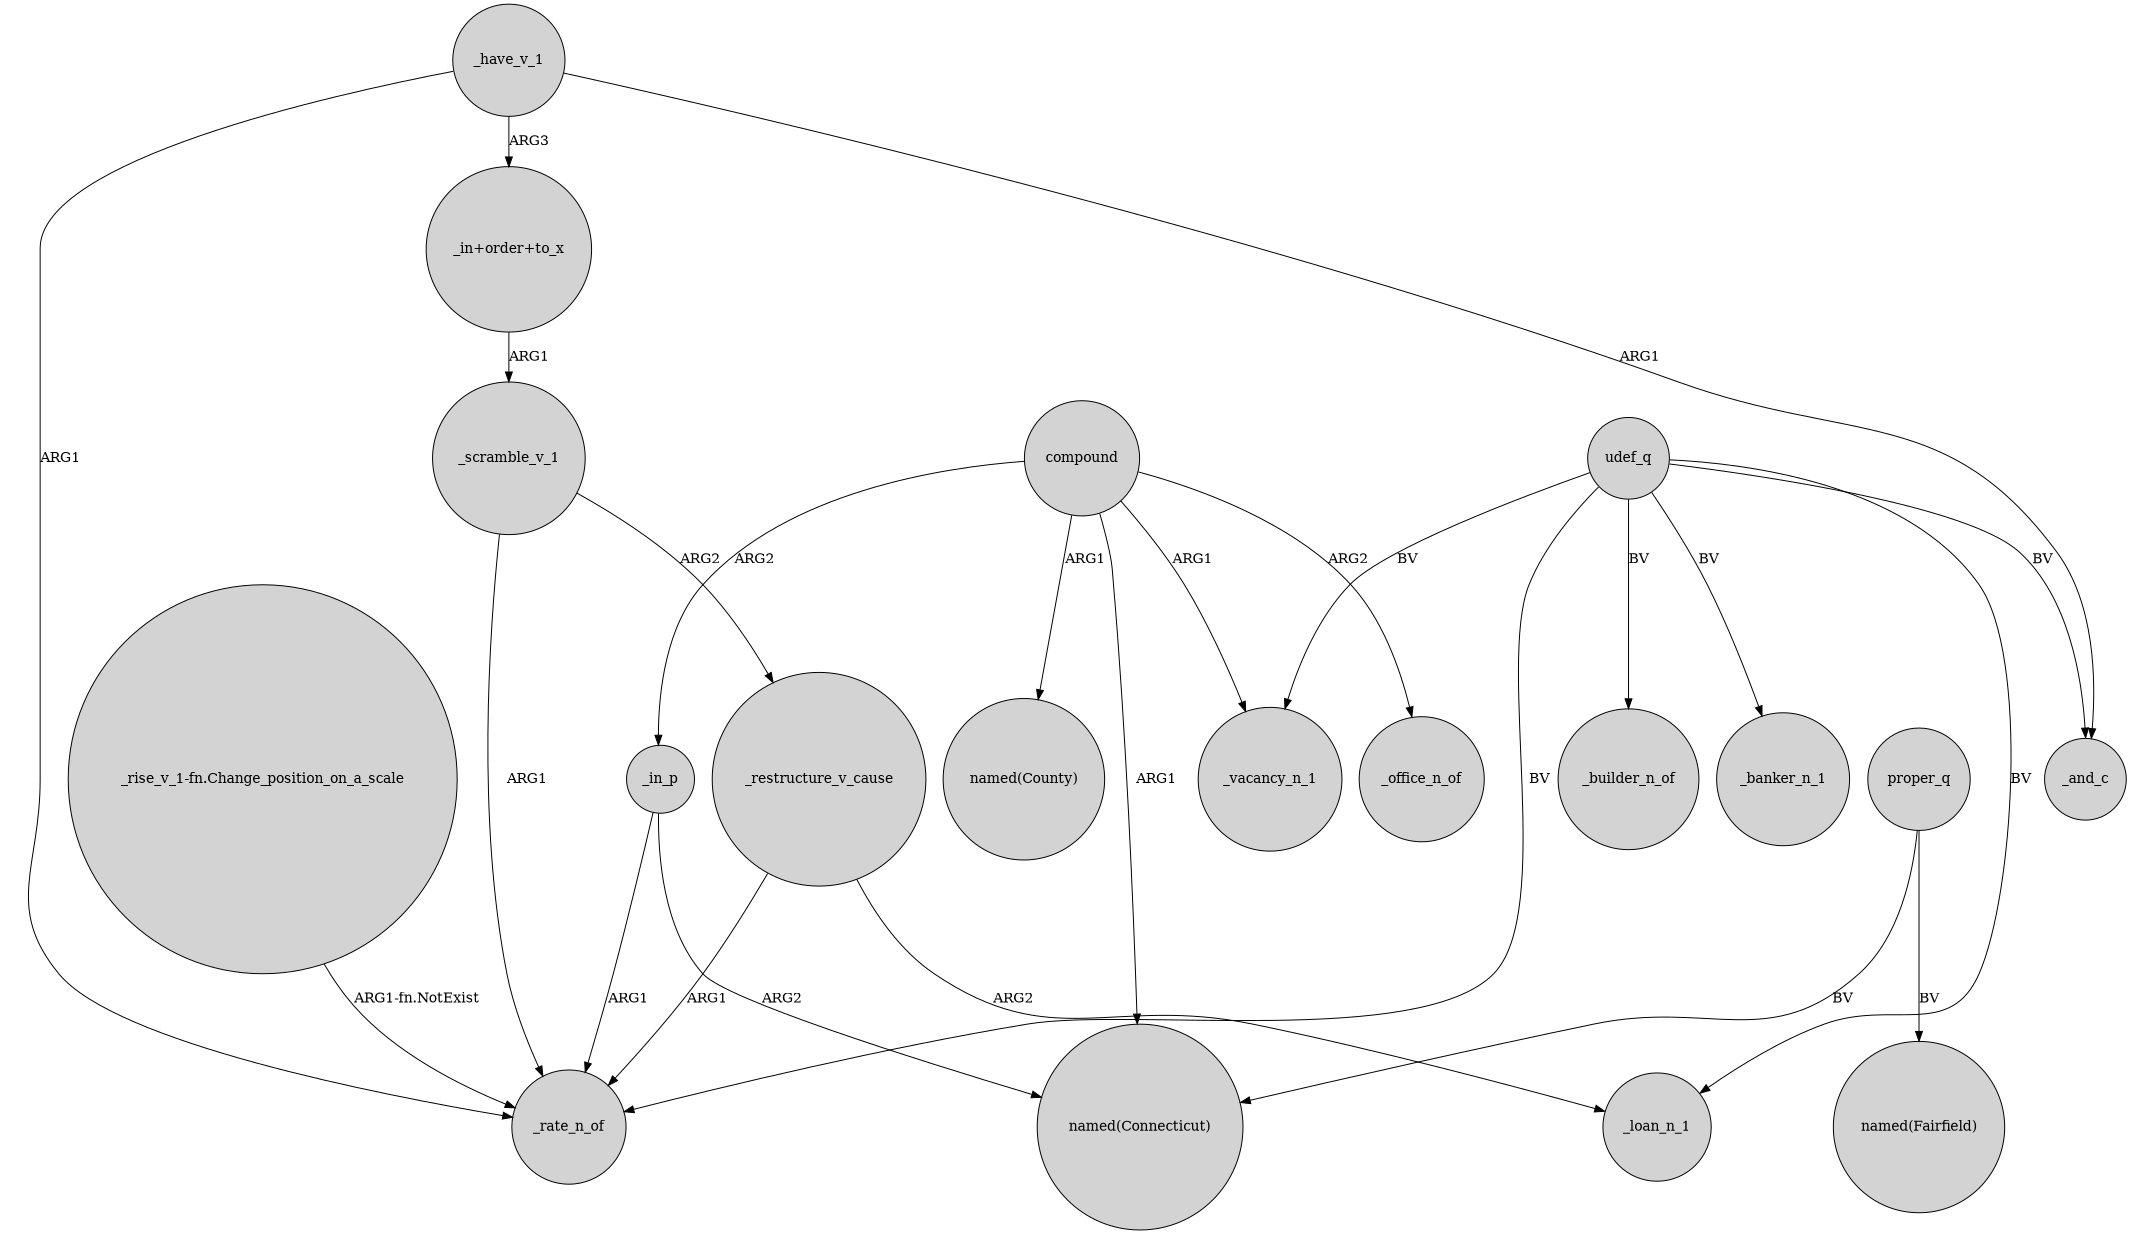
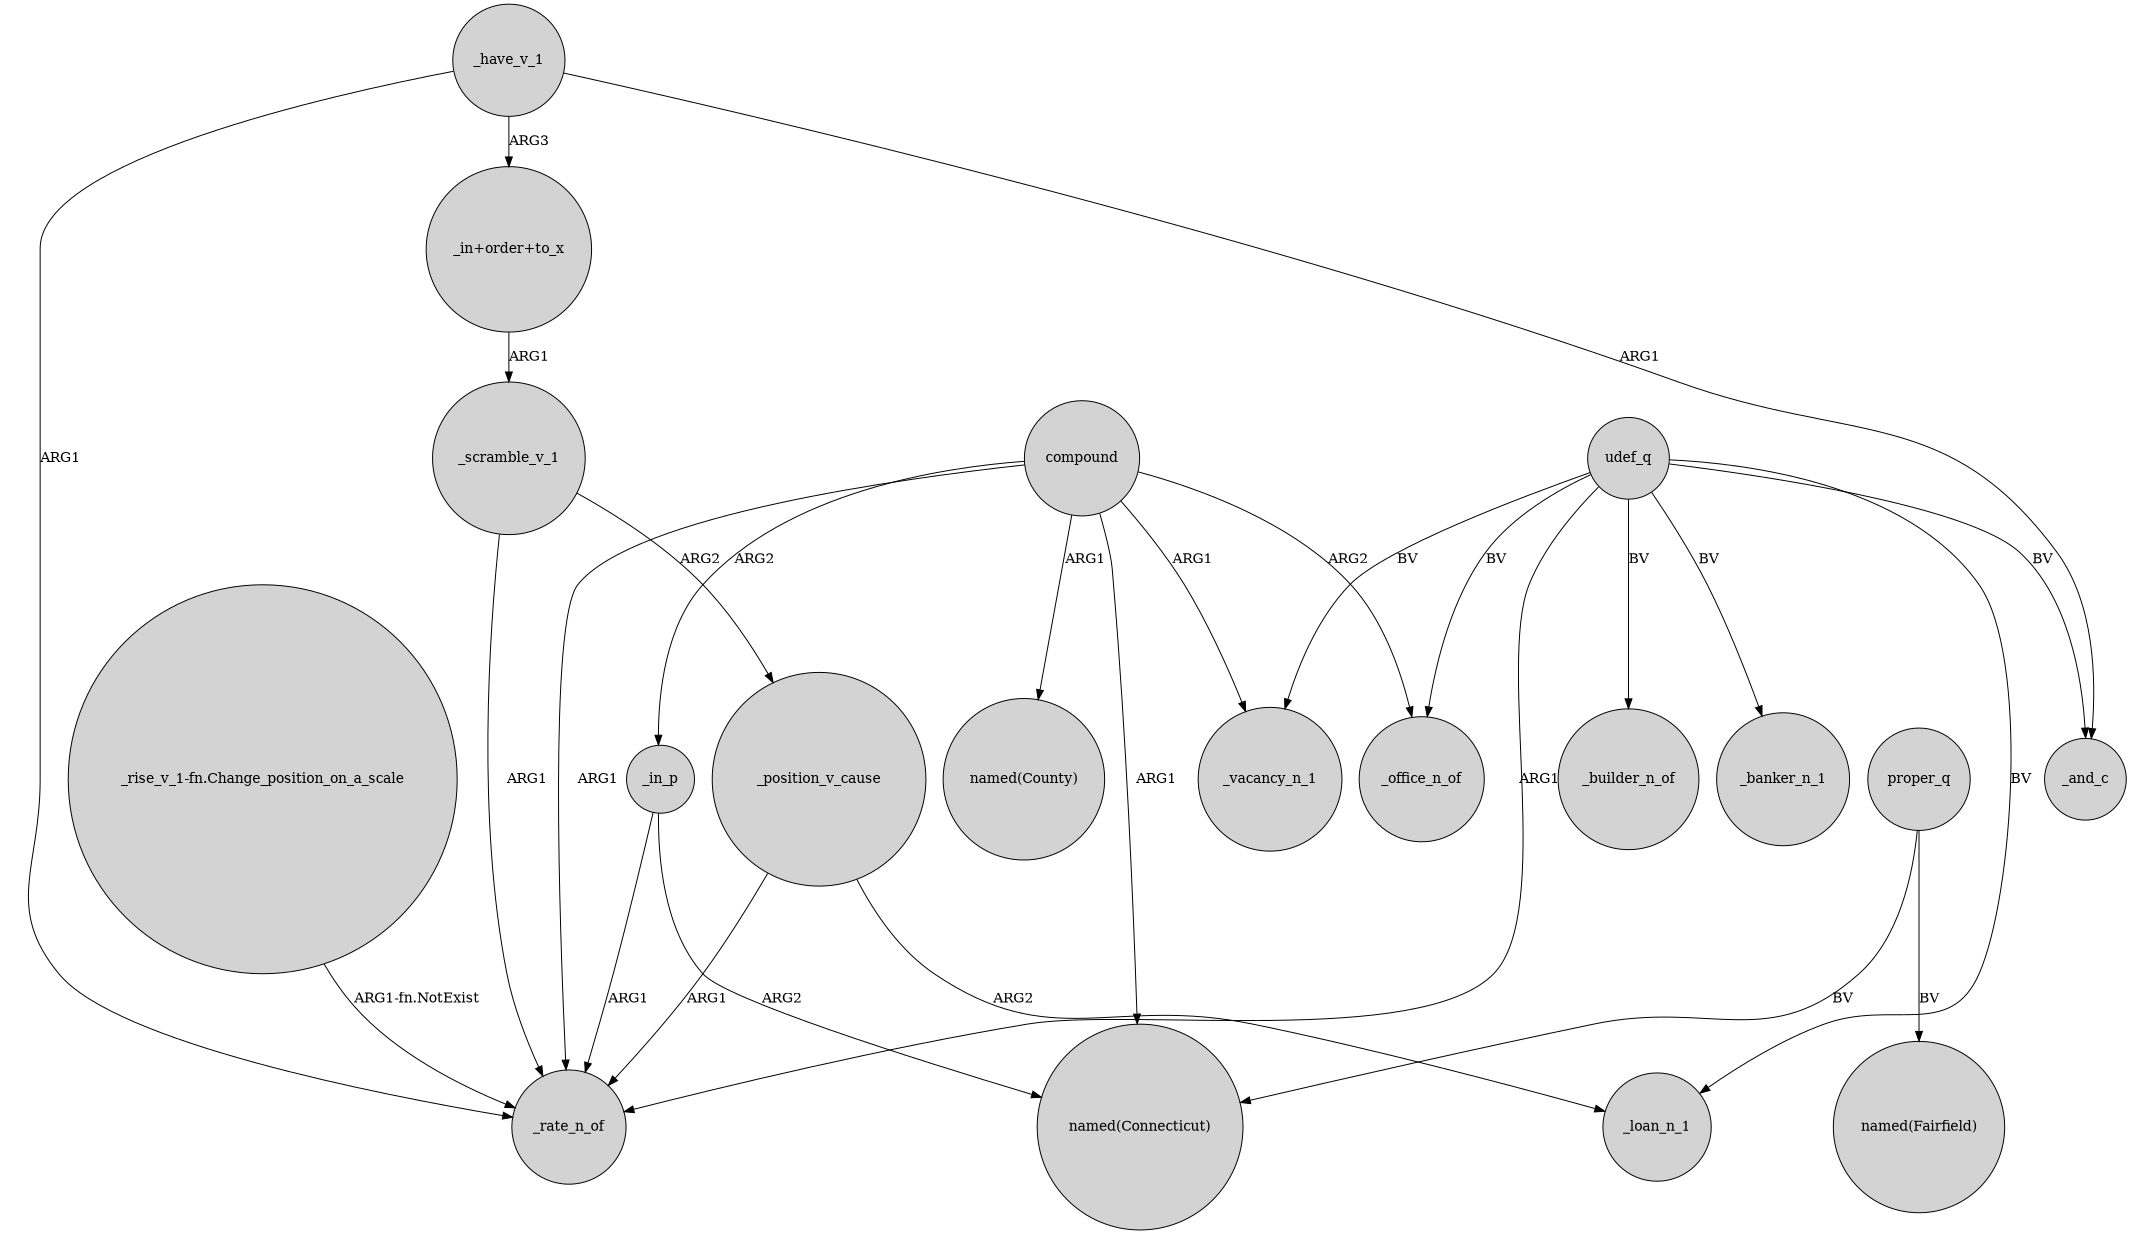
edge "udef_q" -> "_office_n_of": added, label "BV"
edge "compound" -> "_rate_n_of": added, label "ARG1"
node "_restructure_v_cause": label "_restructure_v_cause" -> "_position_v_cause"
edge "udef_q" -> "_rate_n_of": label "BV" -> "ARG1"
